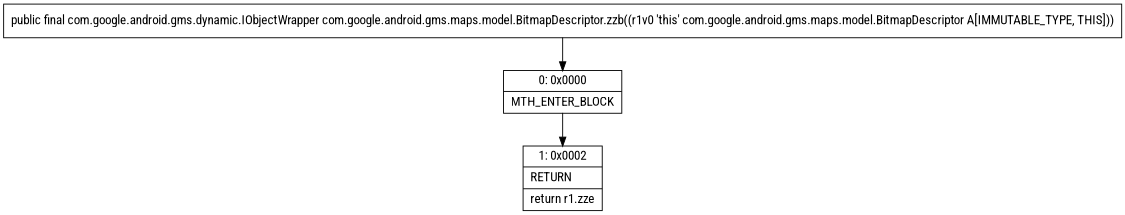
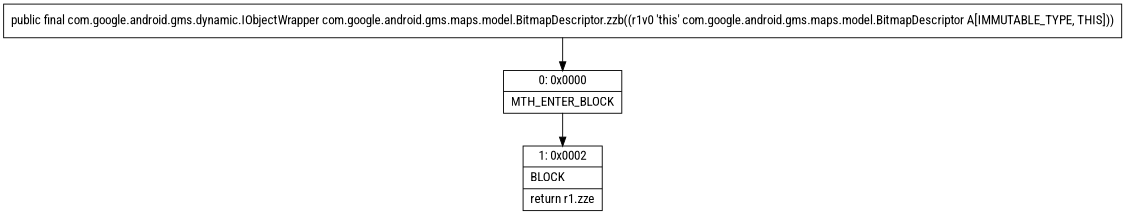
node "1: 0x0002": text "RETURN" -> "BLOCK"
